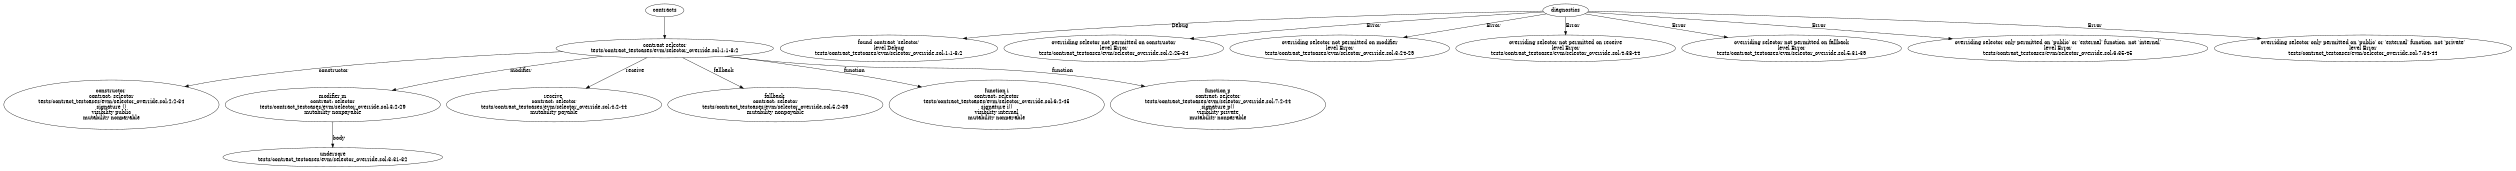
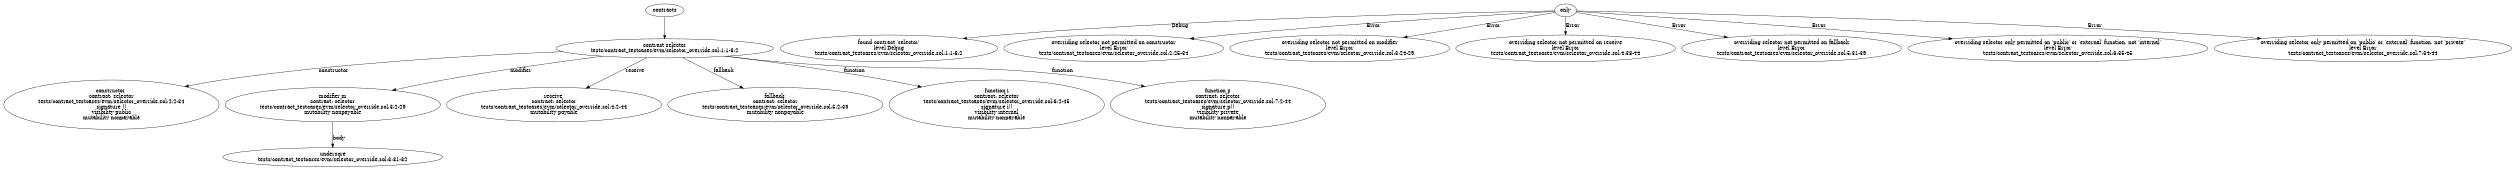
node "diagnostics": label "diagnostics" -> "only"
